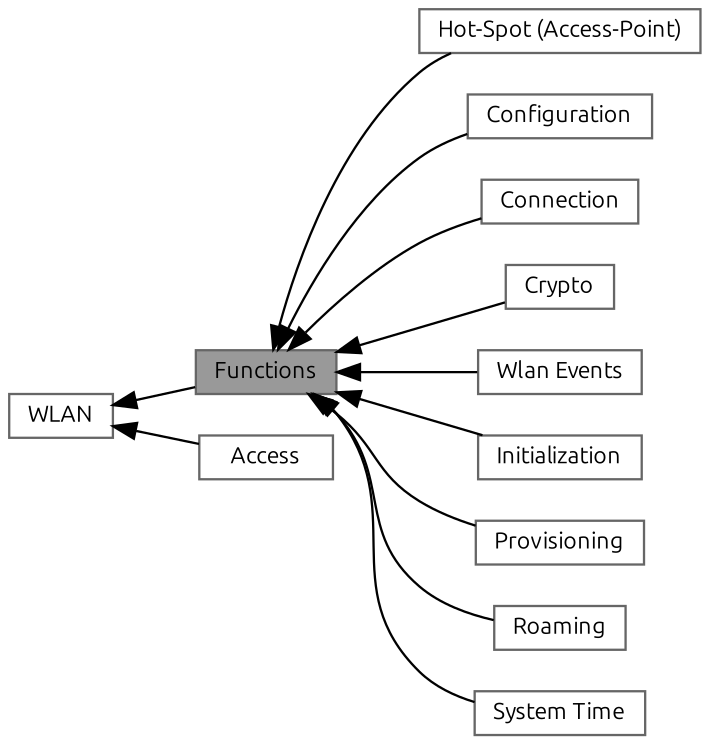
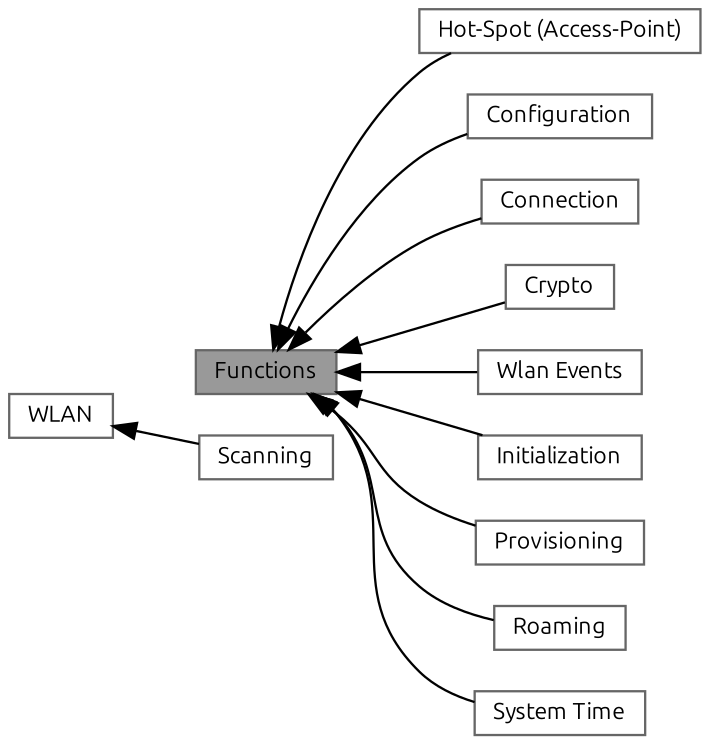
edge "Functions" -> "WLAN": removed
node "Access": label "Access" -> "Scanning"
